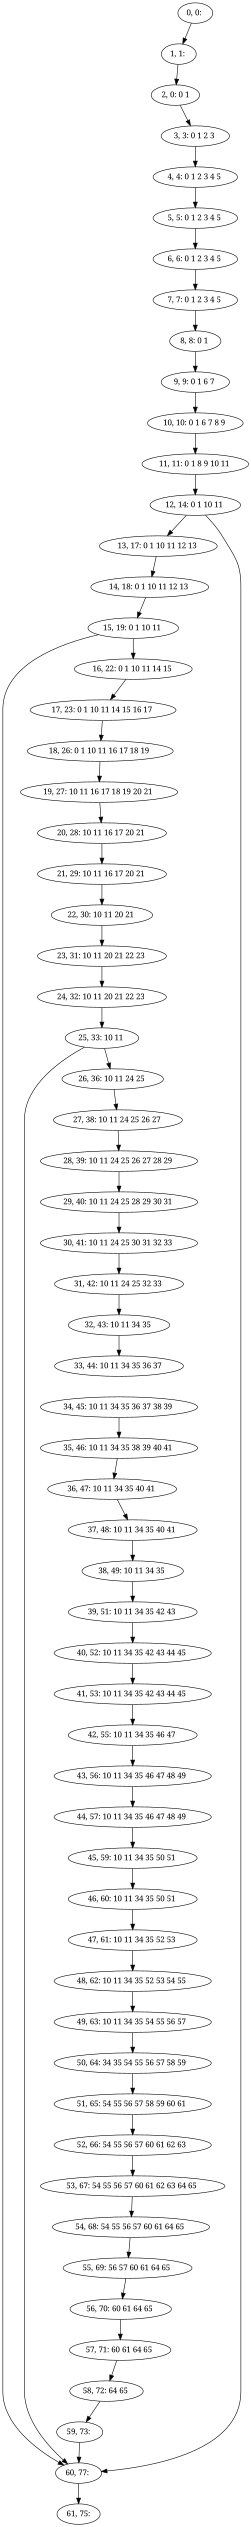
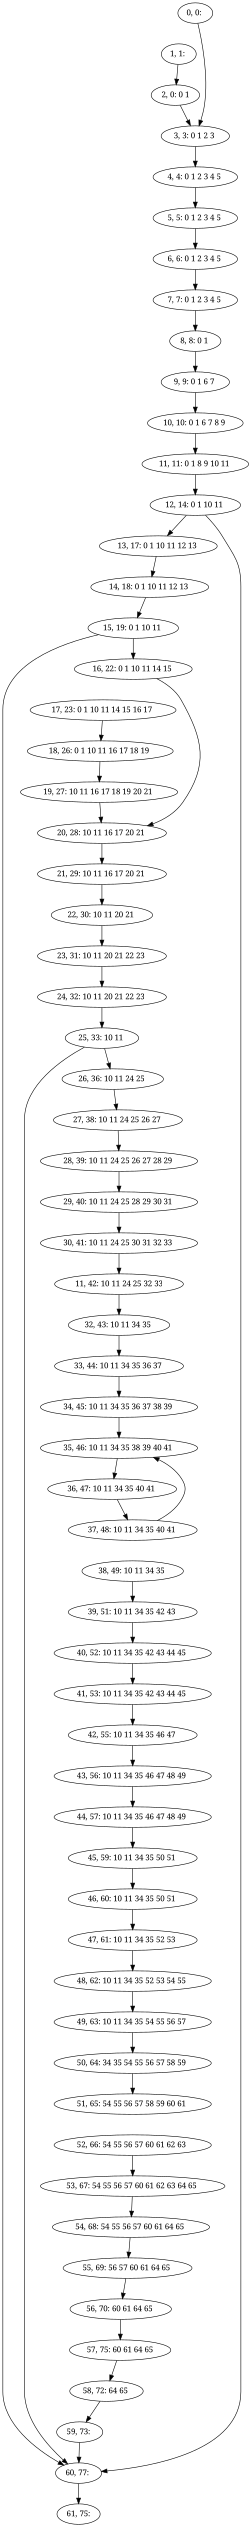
edge "0, 0:" -> "1, 1:": now "0, 0:" -> "3, 3: 0 1 2 3"
edge "16, 22: 0 1 10 11 14 15" -> "17, 23: 0 1 10 11 14 15 16 17": now "16, 22: 0 1 10 11 14 15" -> "20, 28: 10 11 16 17 20 21"
node "31, 42: 10 11 24 25 32 33": label "31, 42: 10 11 24 25 32 33" -> "11, 42: 10 11 24 25 32 33"
edge "33, 44: 10 11 34 35 36 37" -> "34, 45: 10 11 34 35 36 37 38 39": added
edge "37, 48: 10 11 34 35 40 41" -> "38, 49: 10 11 34 35": now "37, 48: 10 11 34 35 40 41" -> "35, 46: 10 11 34 35 38 39 40 41"
edge "51, 65: 54 55 56 57 58 59 60 61" -> "52, 66: 54 55 56 57 60 61 62 63": removed
node "57, 71: 60 61 64 65": label "57, 71: 60 61 64 65" -> "57, 75: 60 61 64 65"
